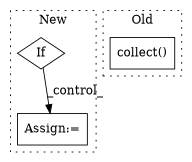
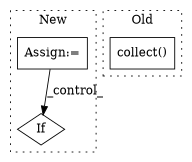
edge "If" -> "Assign:=": reversed
